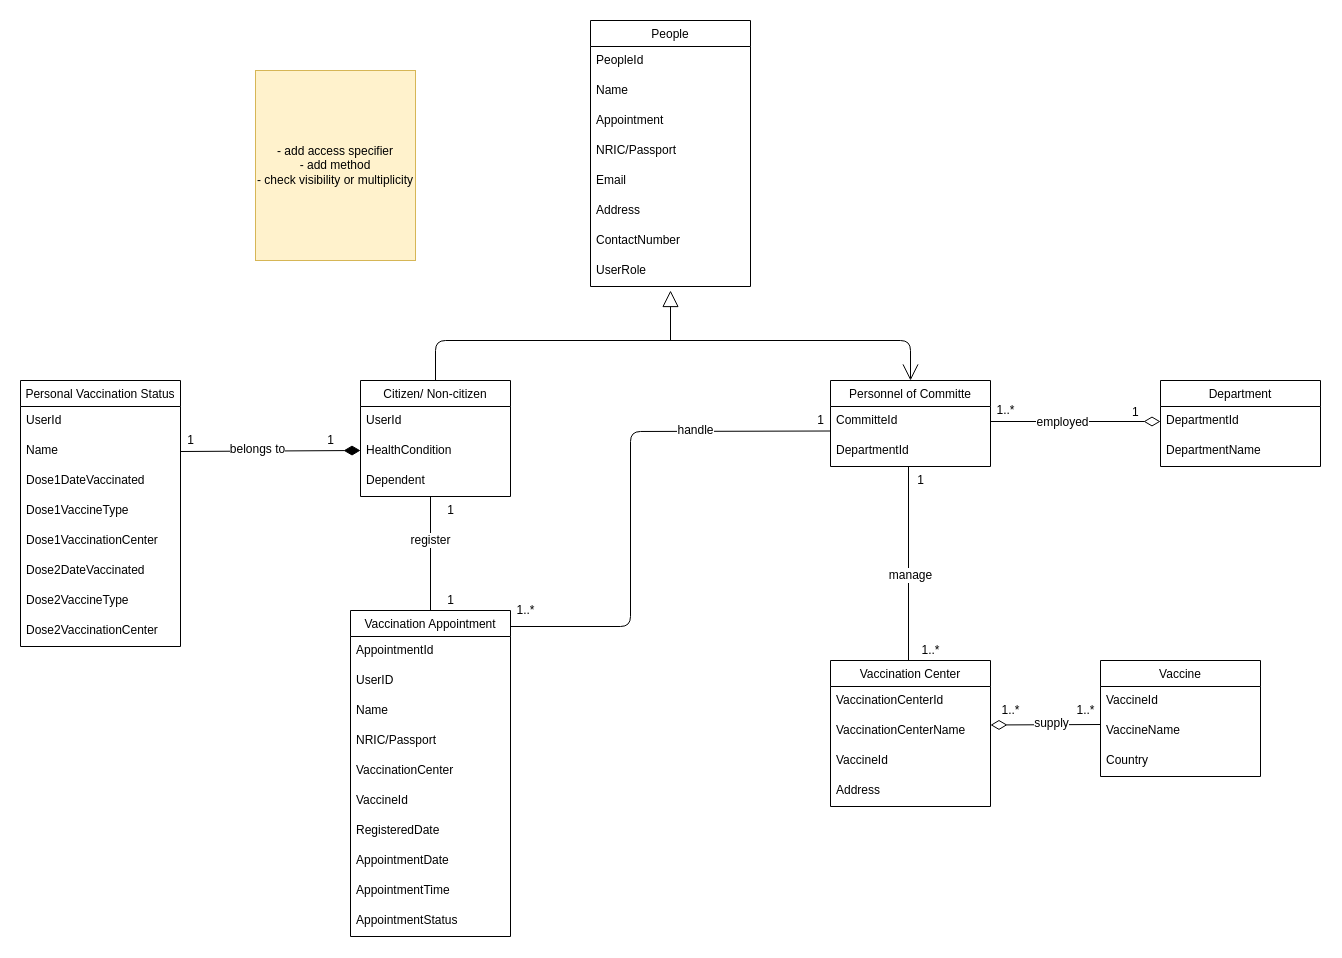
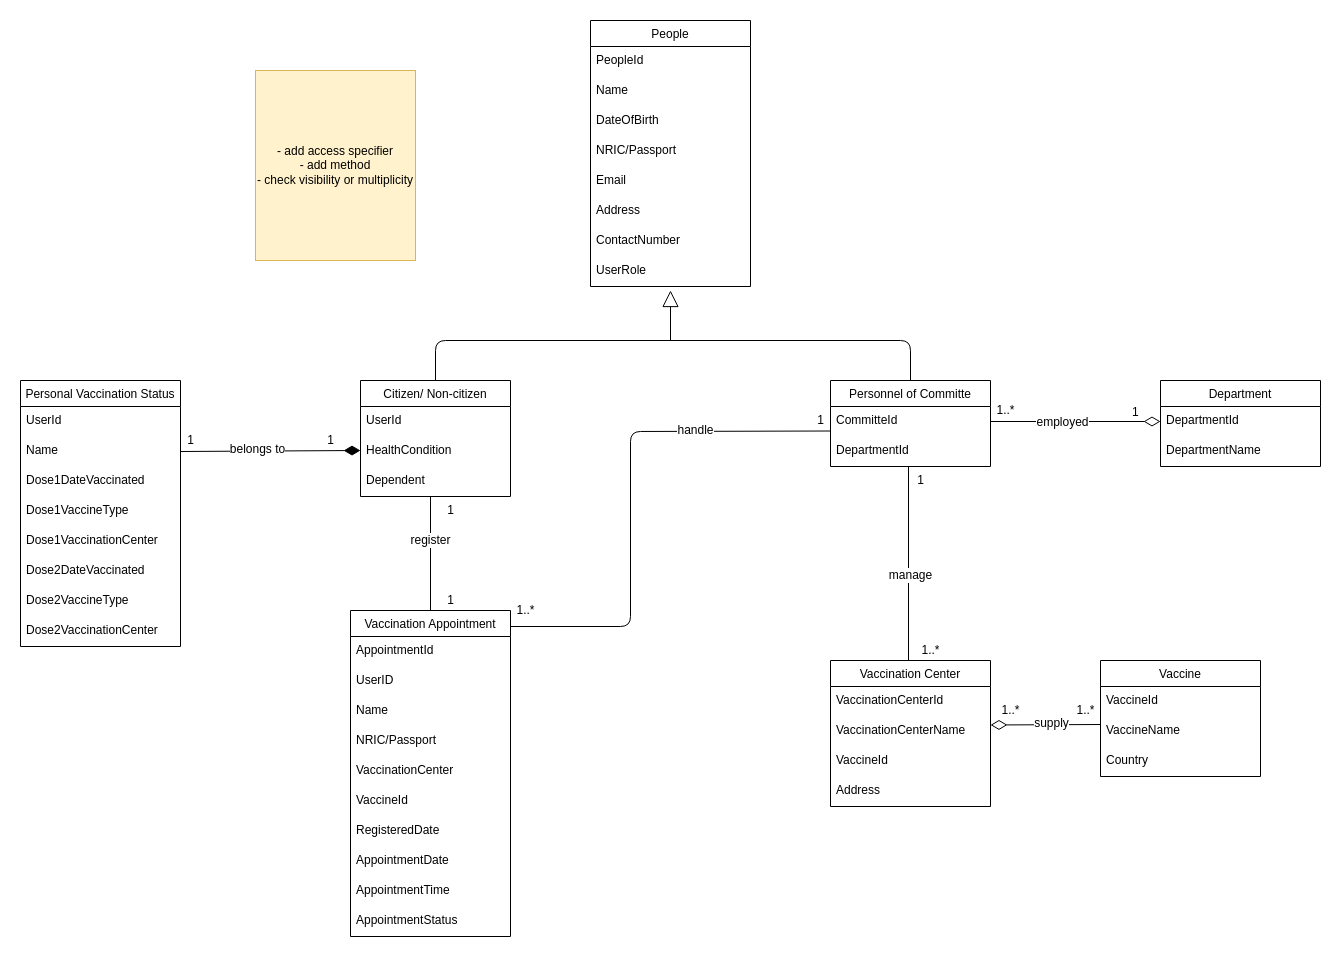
node "Appointment": label "Appointment" -> "DateOfBirth"
edge "Citizen/ Non-citizen" -> "Personnel of Committe": arrowhead open -> none
